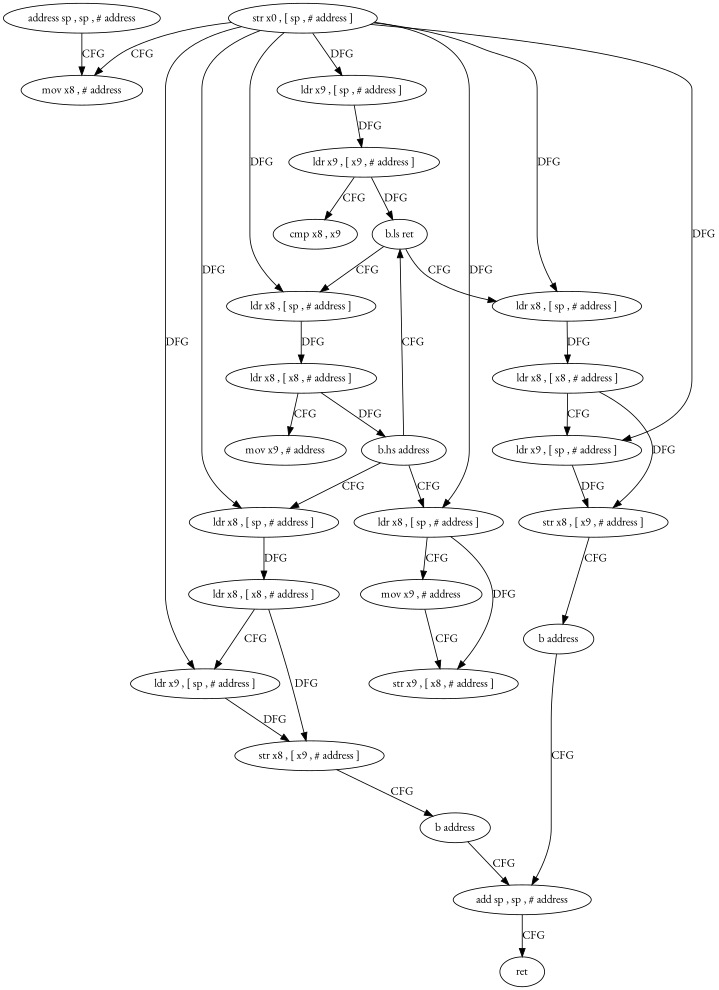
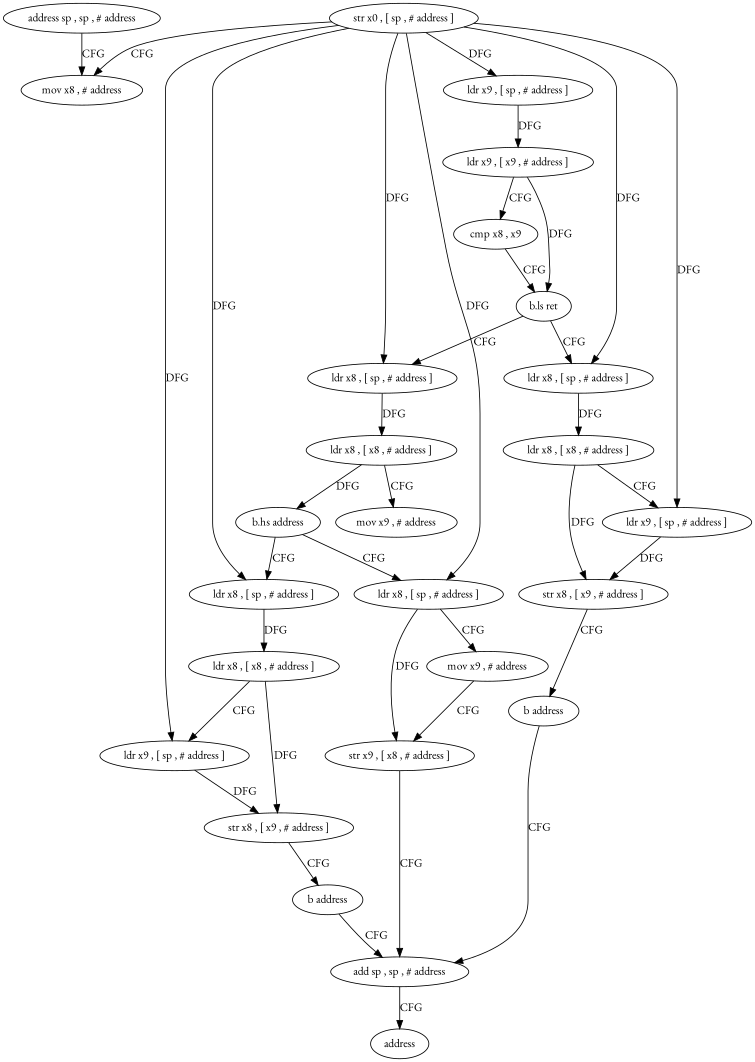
edge "b.hs address" -> "b.ls ret": now "cmp x8 , x9" -> "b.ls ret"
edge "str x9 , [ x8 , # address ]" -> "add sp , sp , # address": added, label "CFG"
node "ret": label "ret" -> "address"
